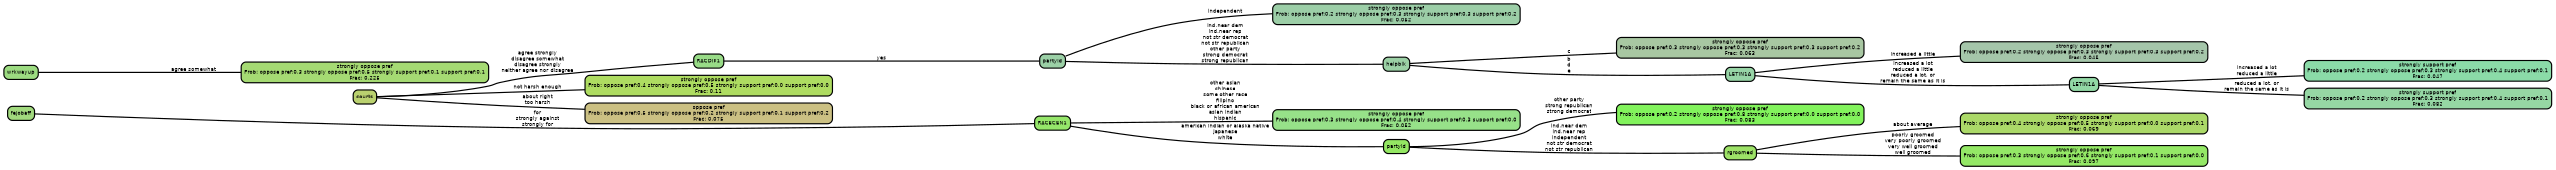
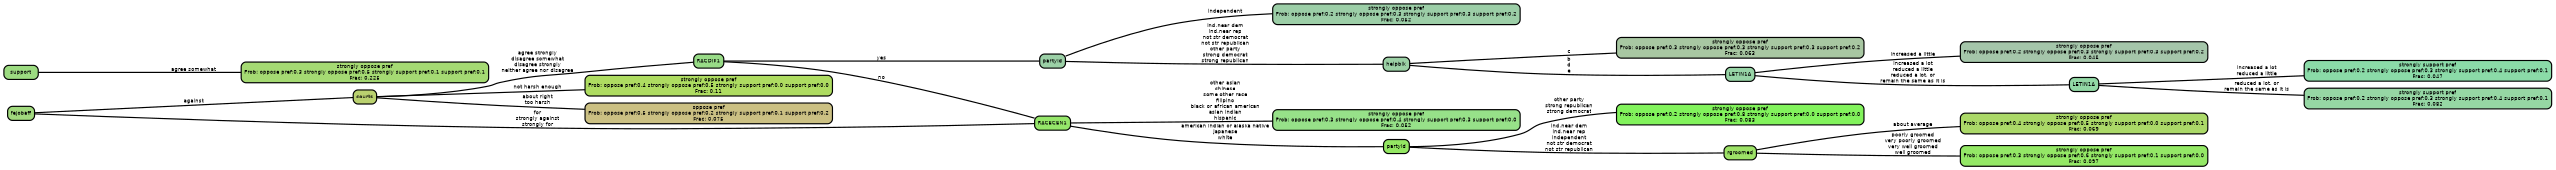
node "wrkwayup": label "wrkwayup" -> "support"
edge "RACDIF1" -- "RACECEN1": added, label "no"
edge "courts" -- "fejobaff": added, label "against"
